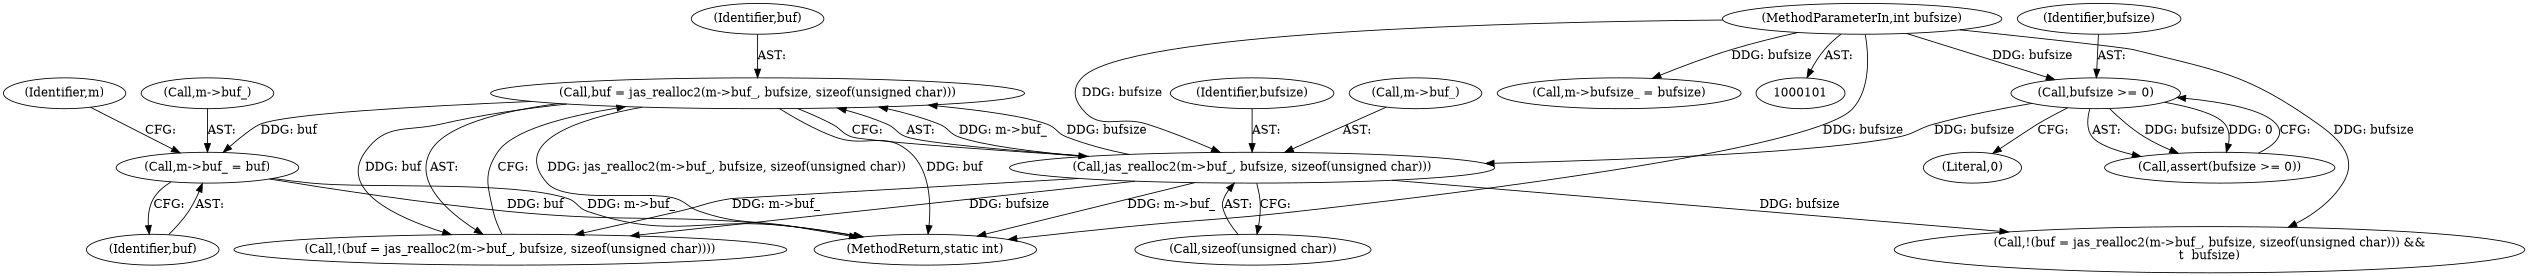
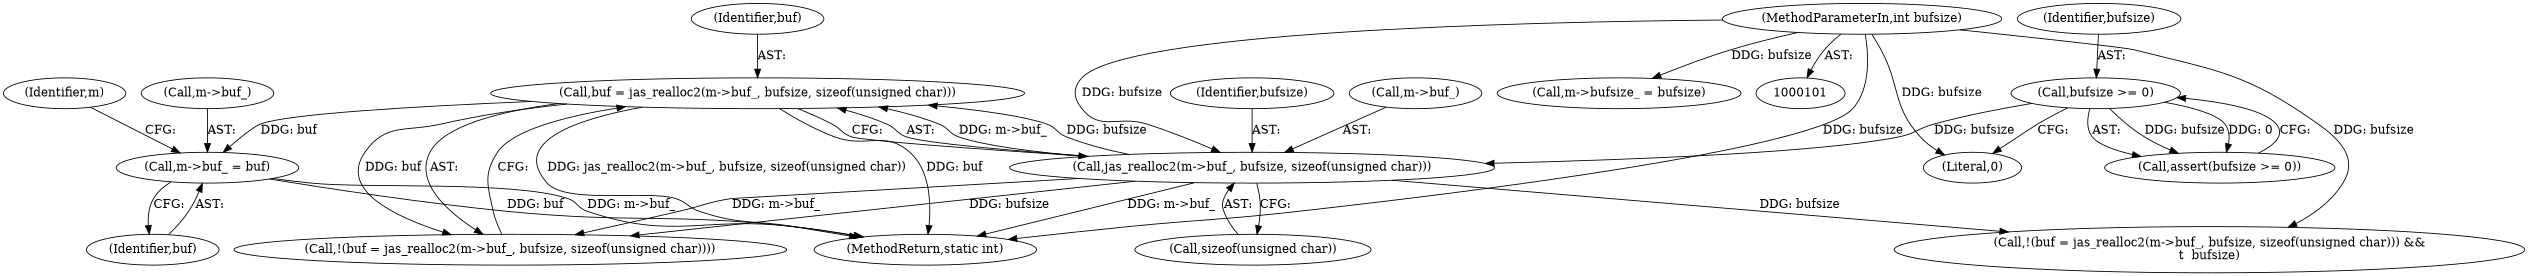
edge "(MethodParameterIn,int bufsize)" -> "(Call,bufsize >= 0)": now "(MethodParameterIn,int bufsize)" -> "(Literal,0)"
